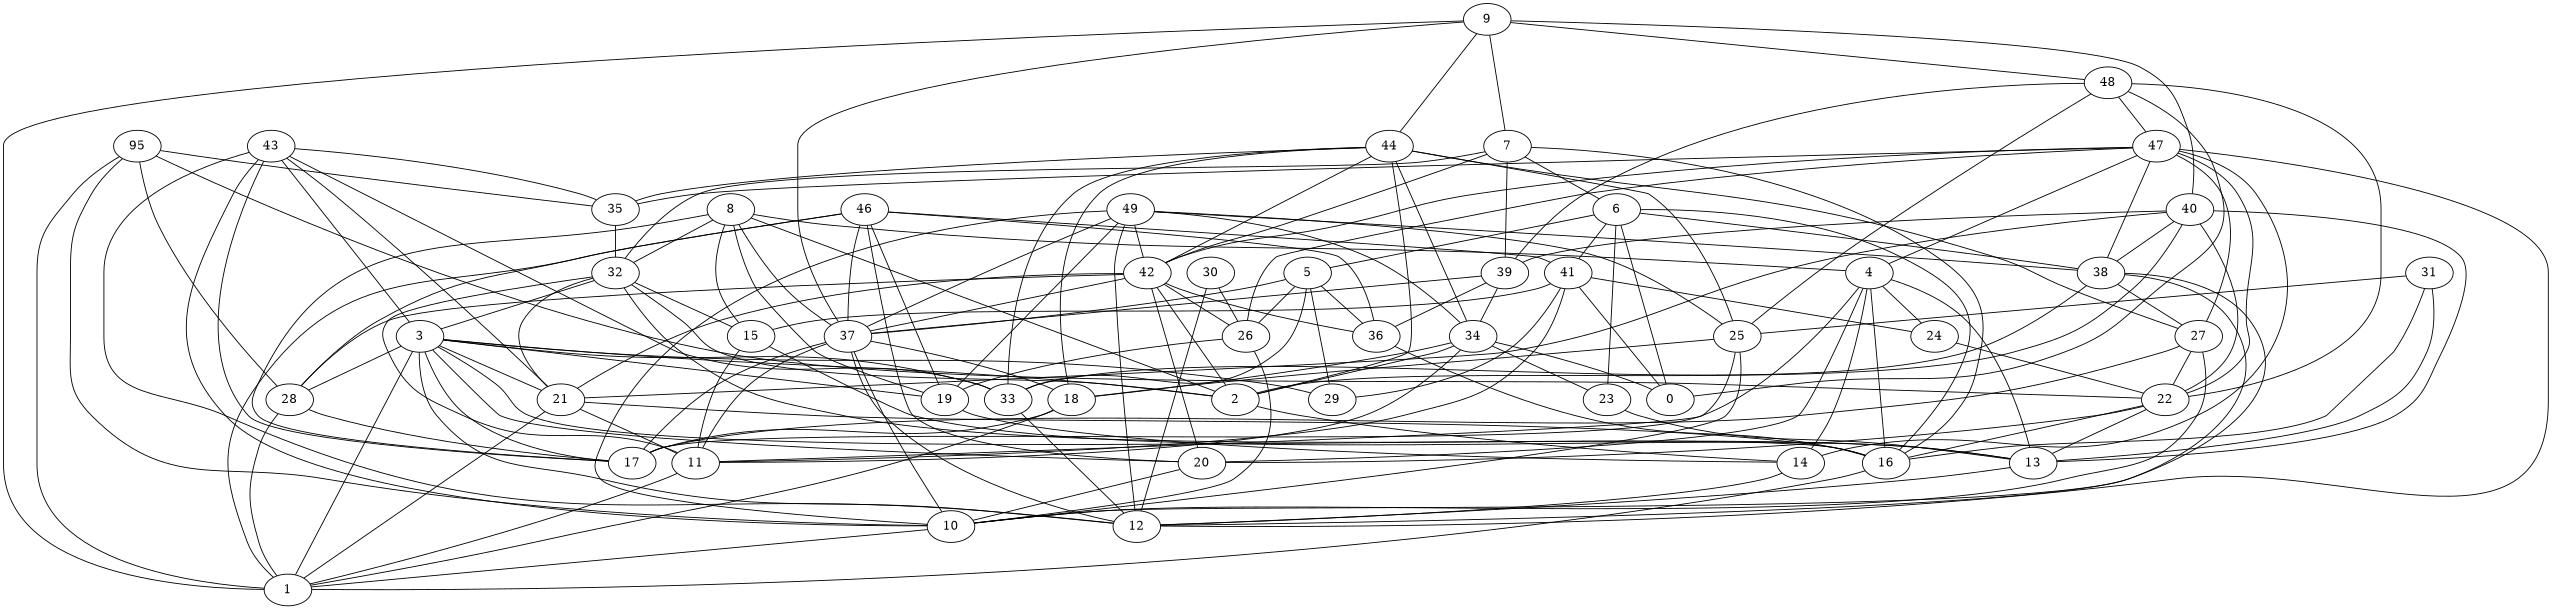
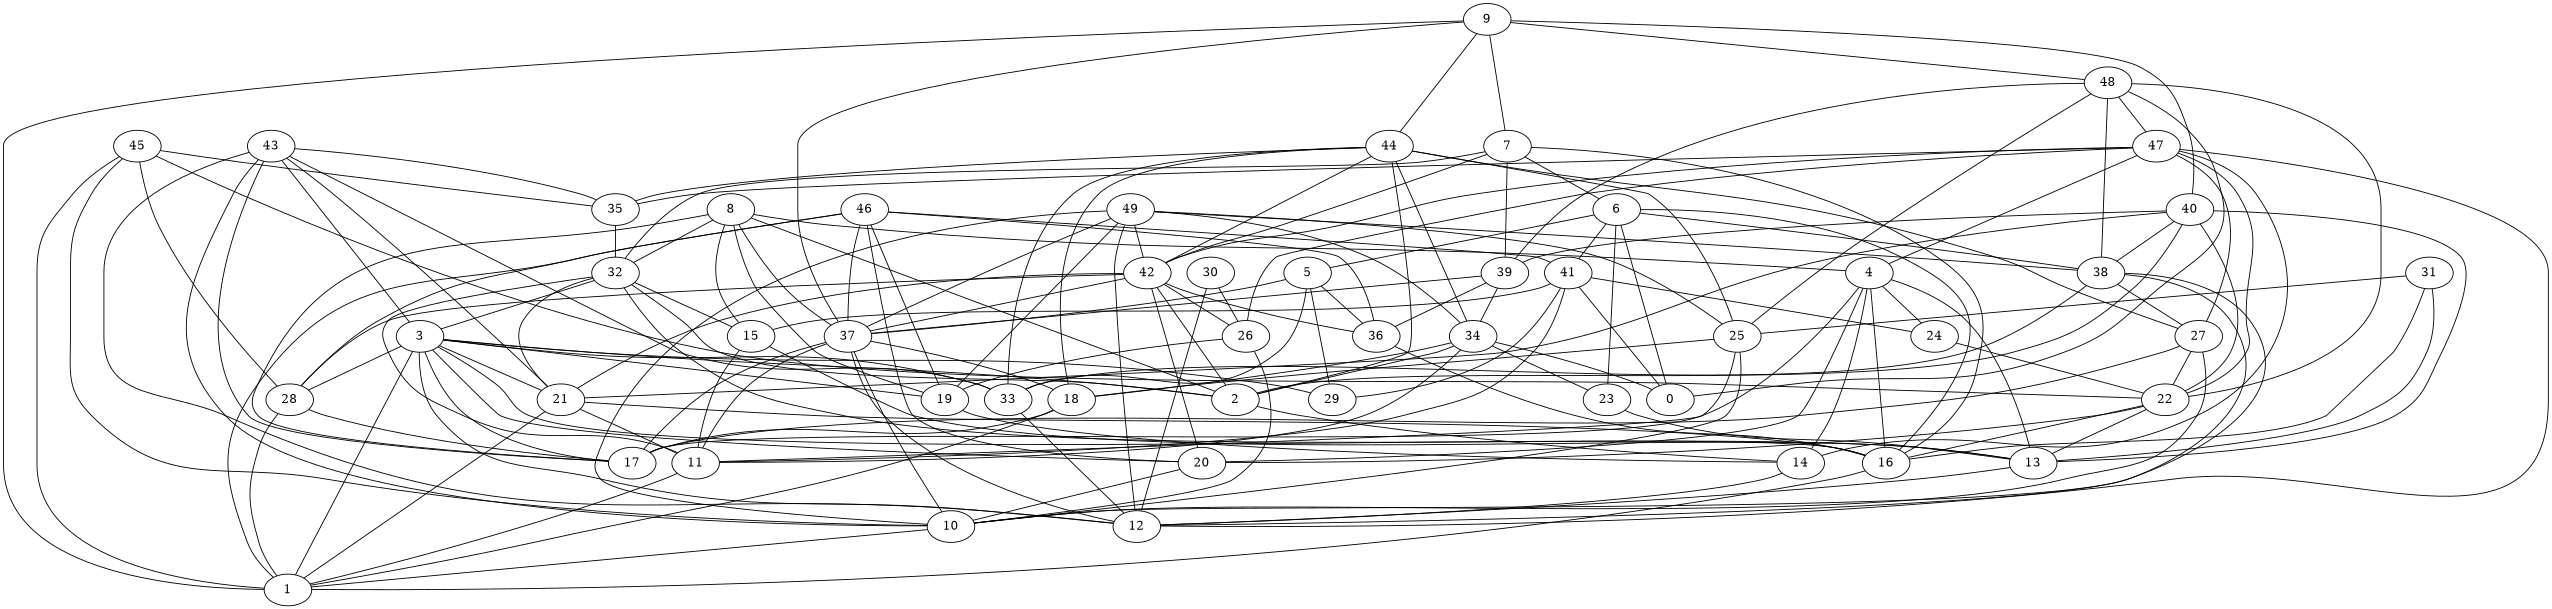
node "95": label "95" -> "45"
edge "47" -- "38": now "48" -- "38"
edge "5" -- "26": removed
